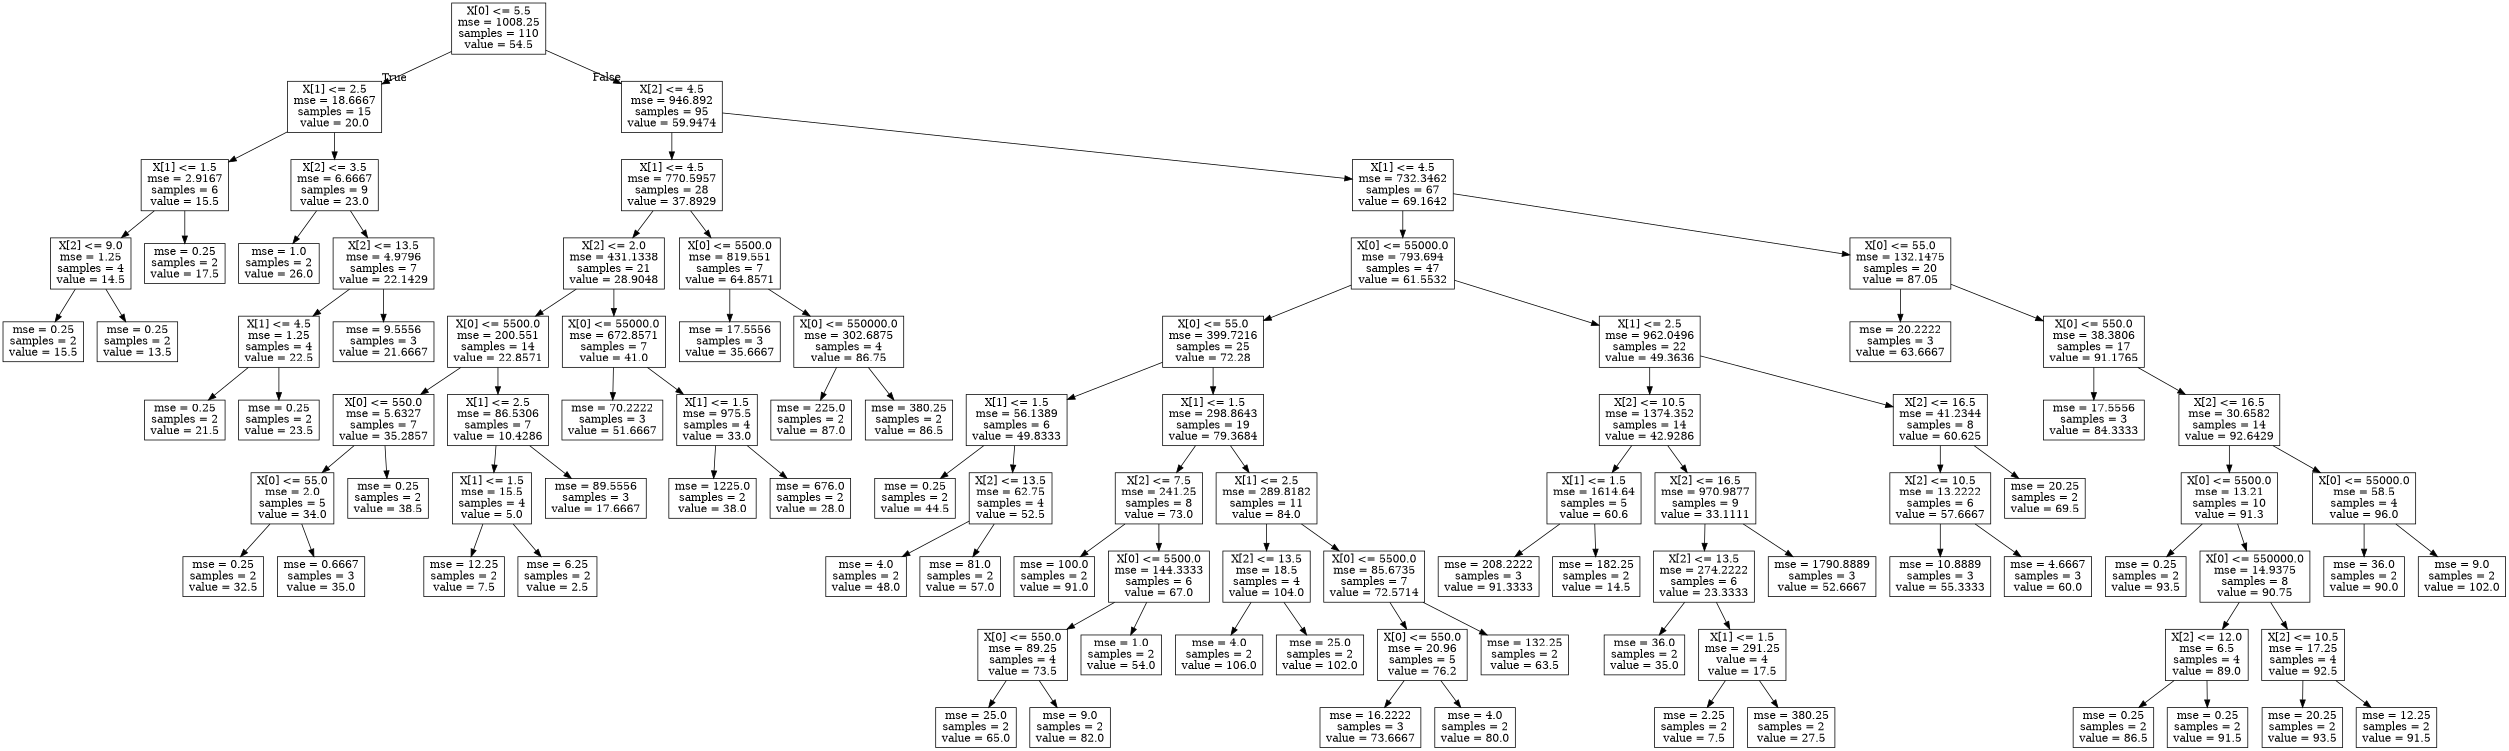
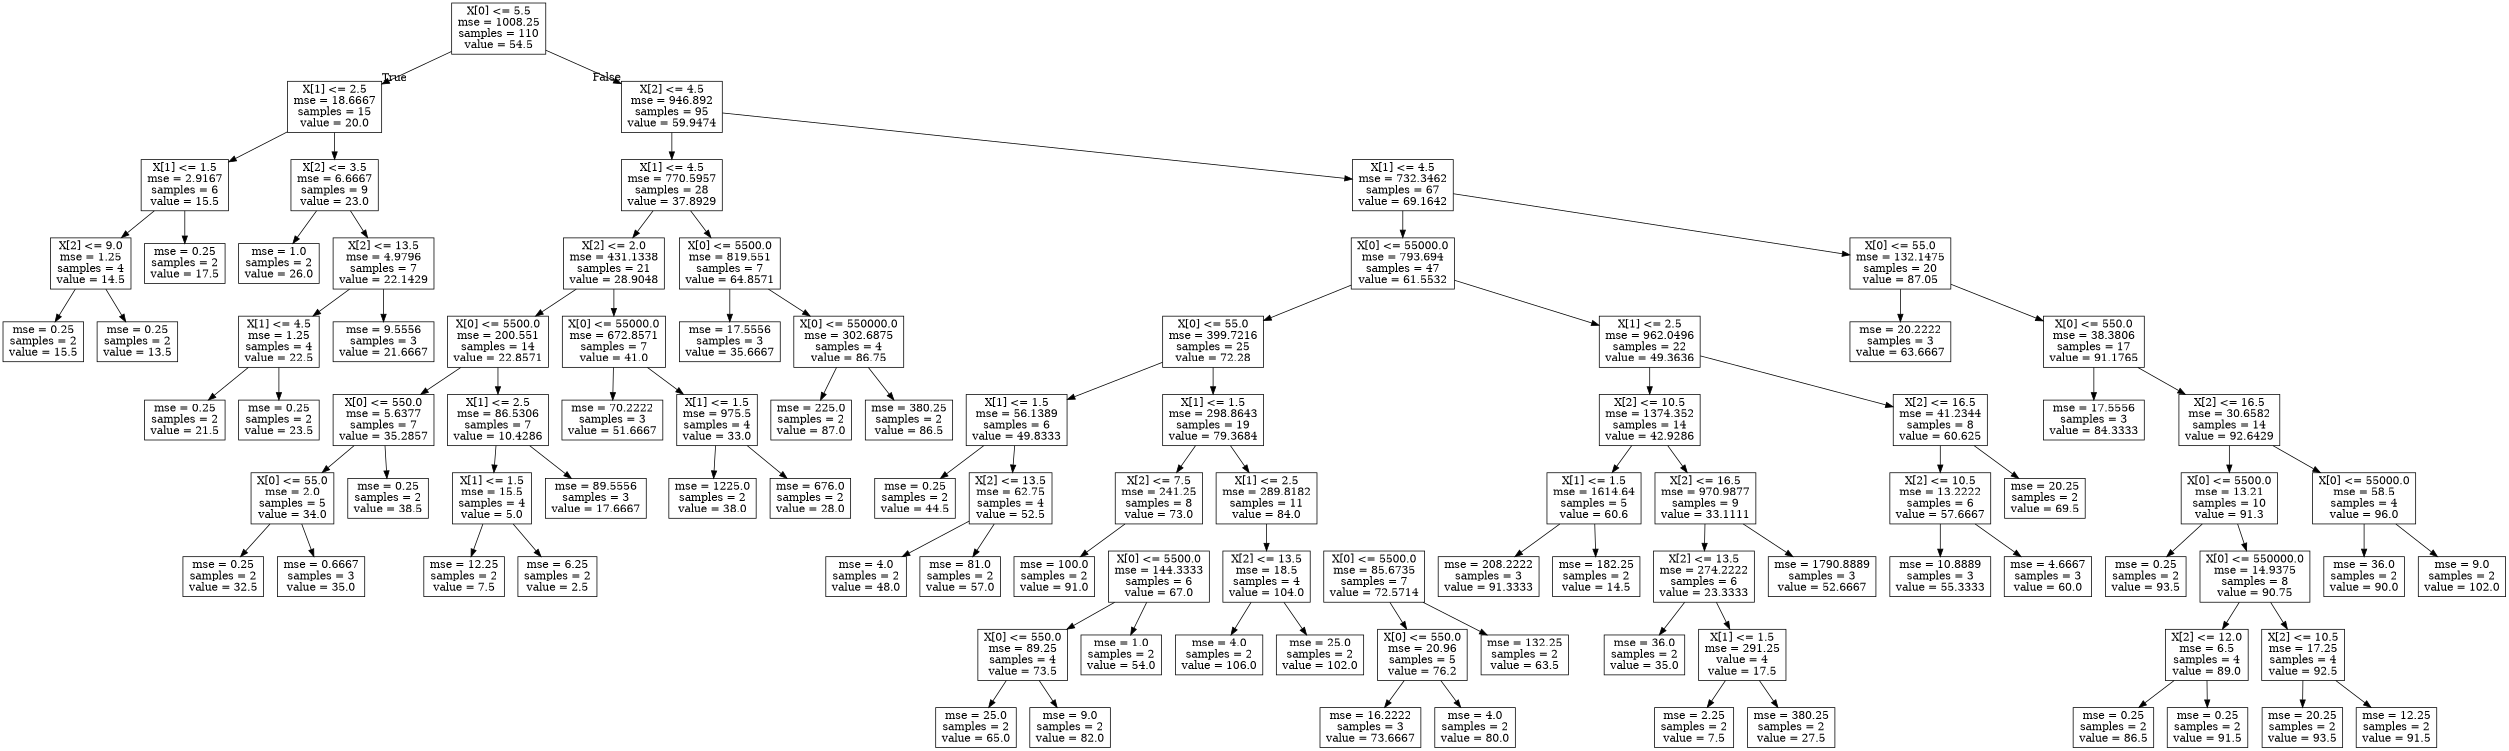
node "X[0] <= 550.0 mse = 5.6327 samples = 7 value = 35.2857": label "X[0] <= 550.0 mse = 5.6327 samples = 7 value = 35.2857" -> "X[0] <= 550.0 mse = 5.6377 samples = 7 value = 35.2857"
edge "X[2] <= 7.5 mse = 241.25 samples = 8 value = 73.0" -> "X[0] <= 5500.0 mse = 144.3333 samples = 6 value = 67.0": removed
edge "X[1] <= 2.5 mse = 289.8182 samples = 11 value = 84.0" -> "X[0] <= 5500.0 mse = 85.6735 samples = 7 value = 72.5714": removed
